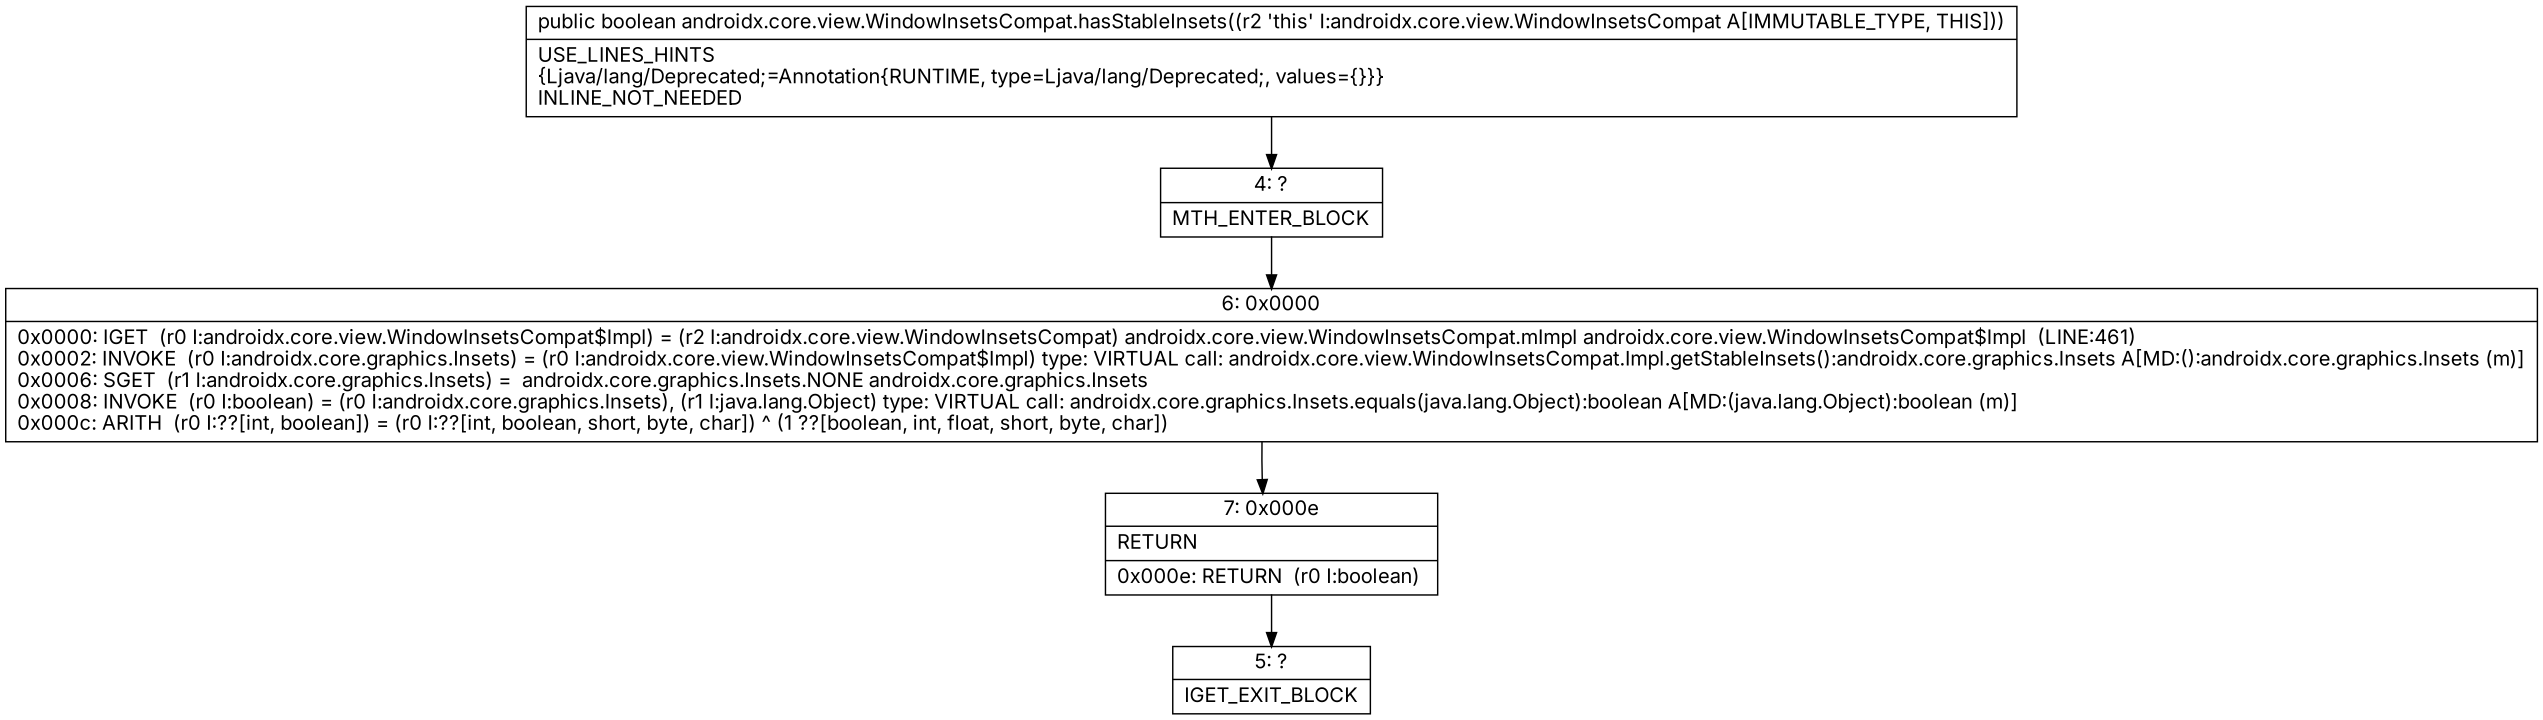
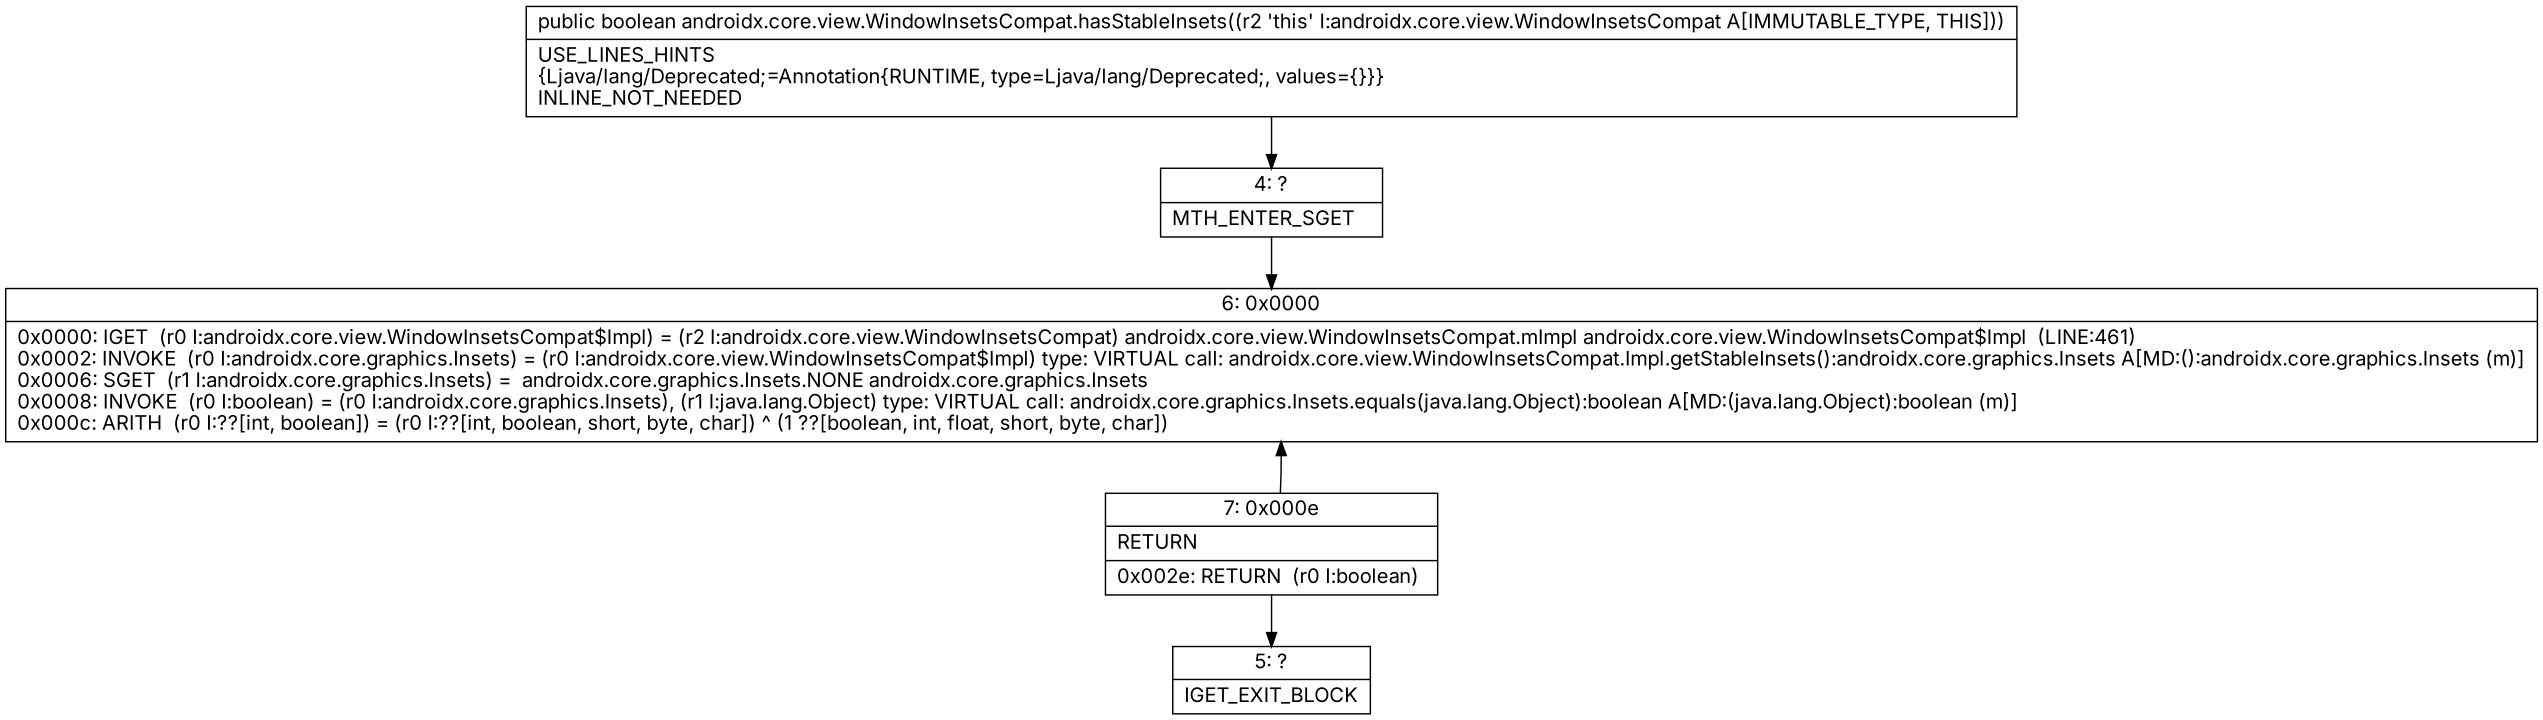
node "4: ?": text "MTH_ENTER_BLOCK" -> "MTH_ENTER_SGET"
edge "6: 0x0000" -> "7: 0x000e": reversed
node "7: 0x000e": text "0x000e: RETURN  (r0 I:boolean)" -> "0x002e: RETURN  (r0 I:boolean)"
